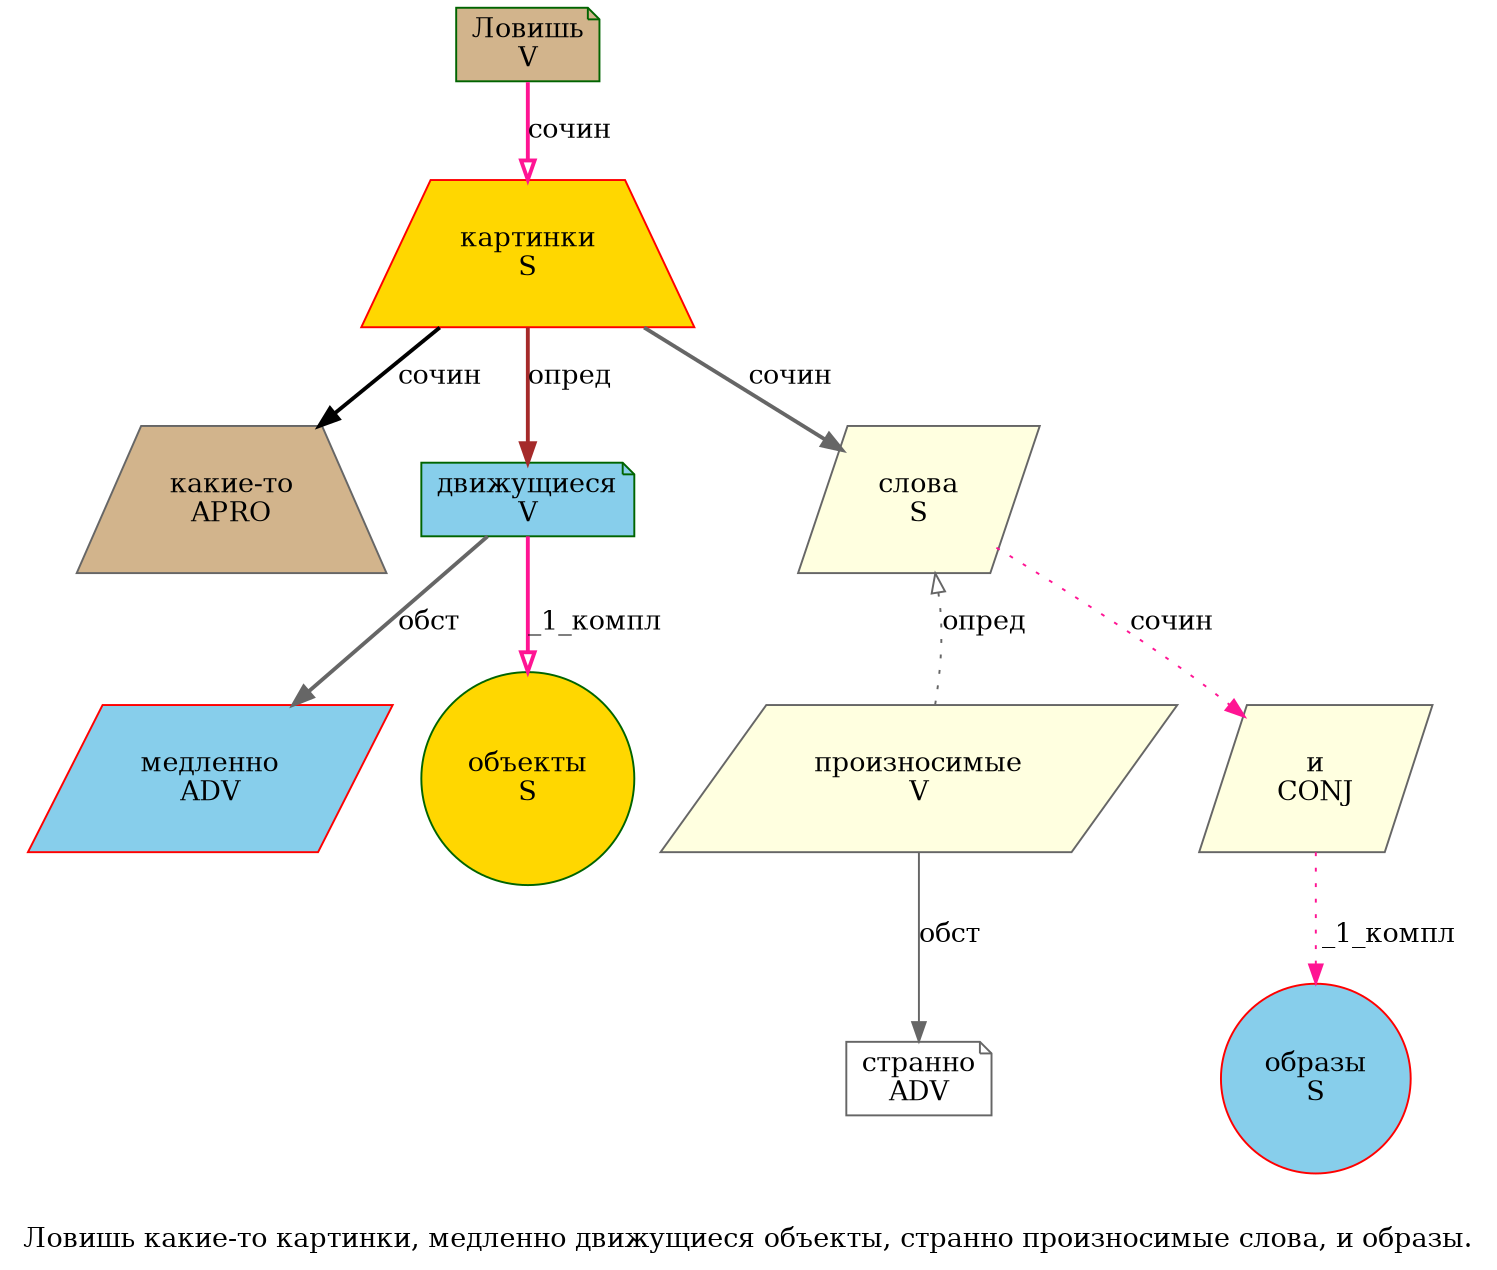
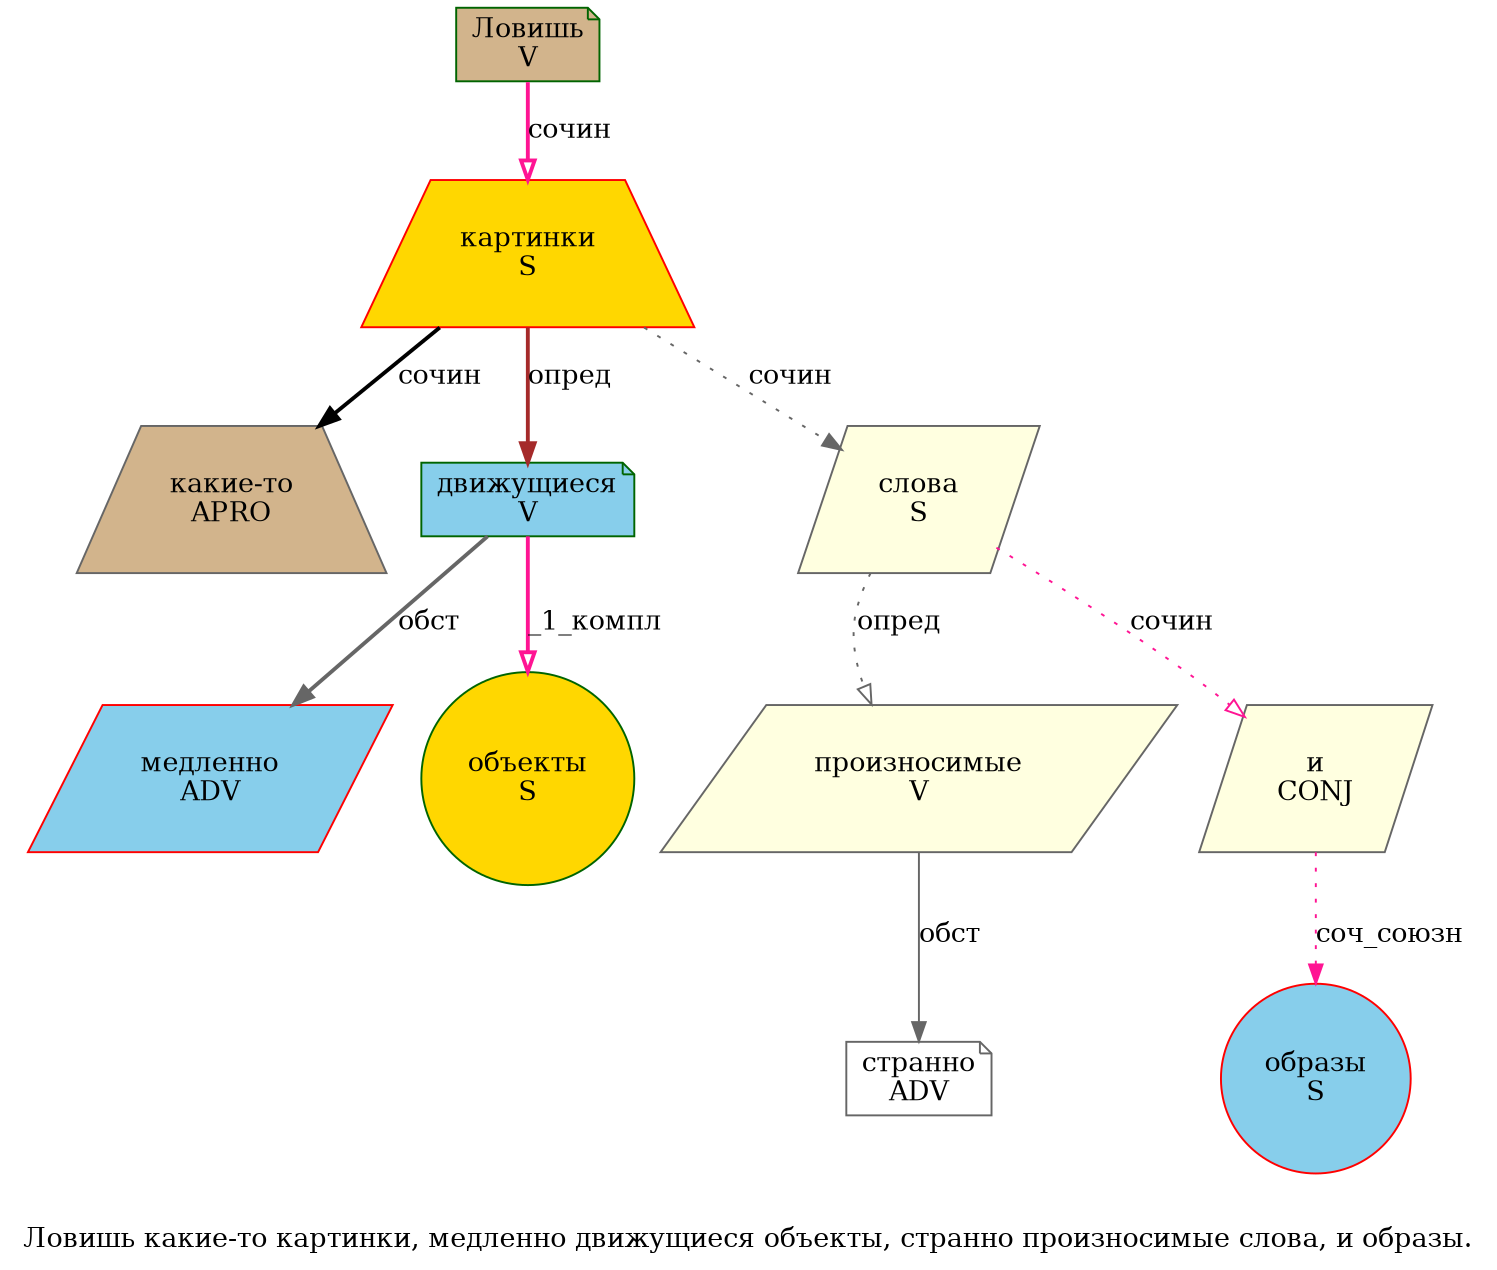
edge "картинки S" -> "слова S": style bold -> dotted
edge "слова S" -> "и CONJ": arrowhead normal -> onormal
edge "произносимые V" -> "слова S": reversed
edge "и CONJ" -> "образы S": label "_1_компл" -> "соч_союзн"
